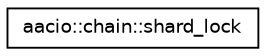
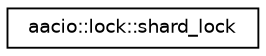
node "aacio::chain::shard_lock": label "aacio::chain::shard_lock" -> "aacio::lock::shard_lock"
